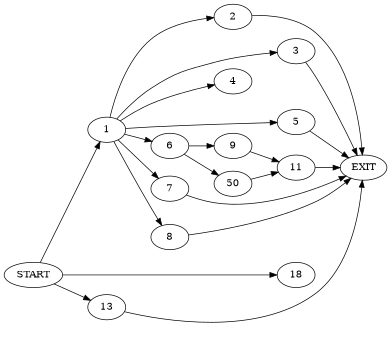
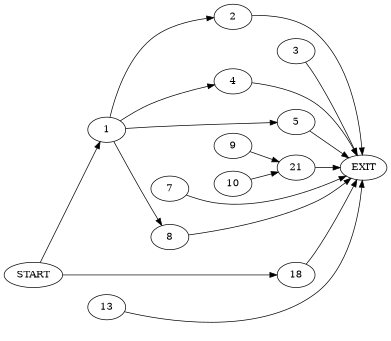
edge "1" -> "3": removed
edge "4" -> "EXIT": added
node "6": removed
edge "1" -> "7": removed
node "11": label "11" -> "21"
node "50": label "50" -> "10"
edge "18" -> "EXIT": added
edge "START" -> "13": removed
